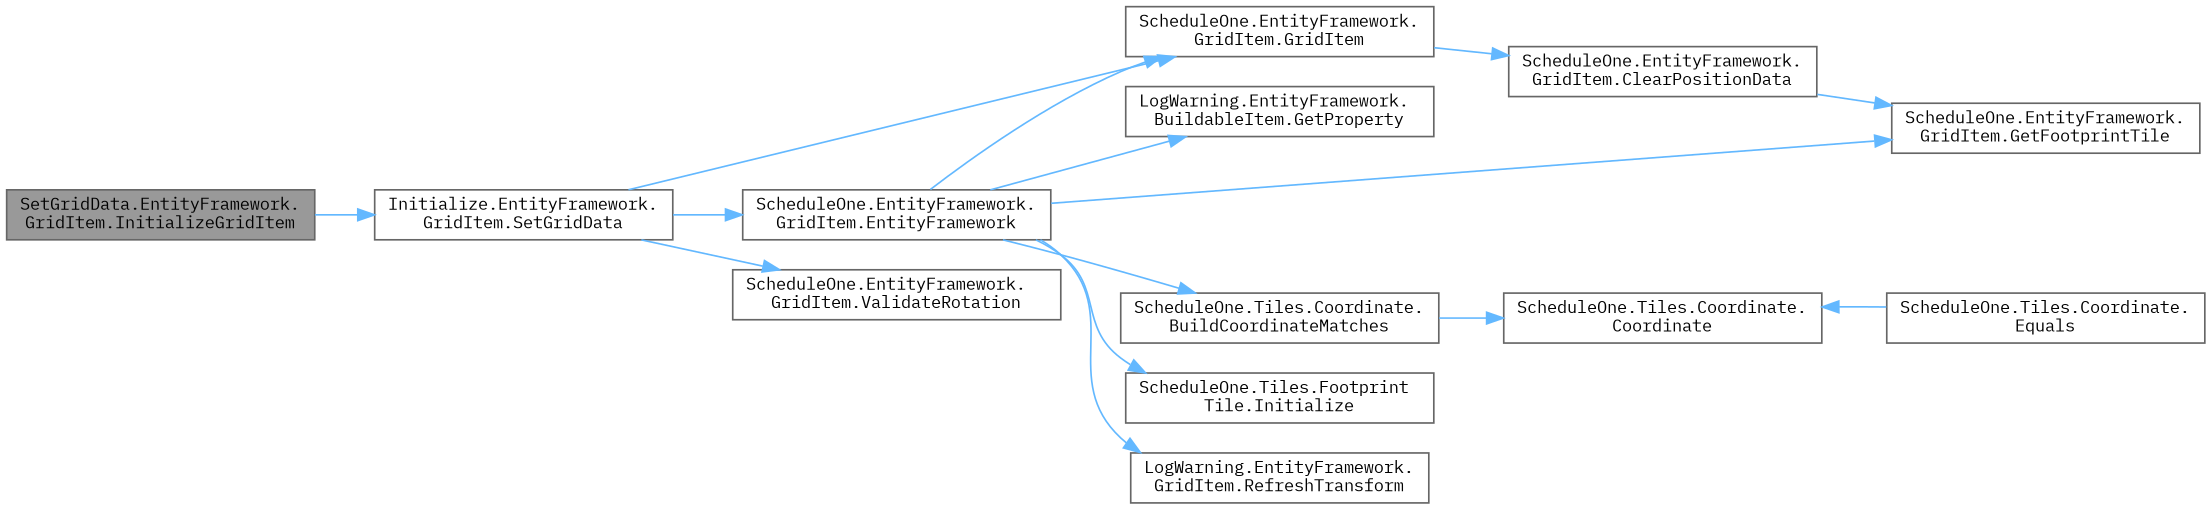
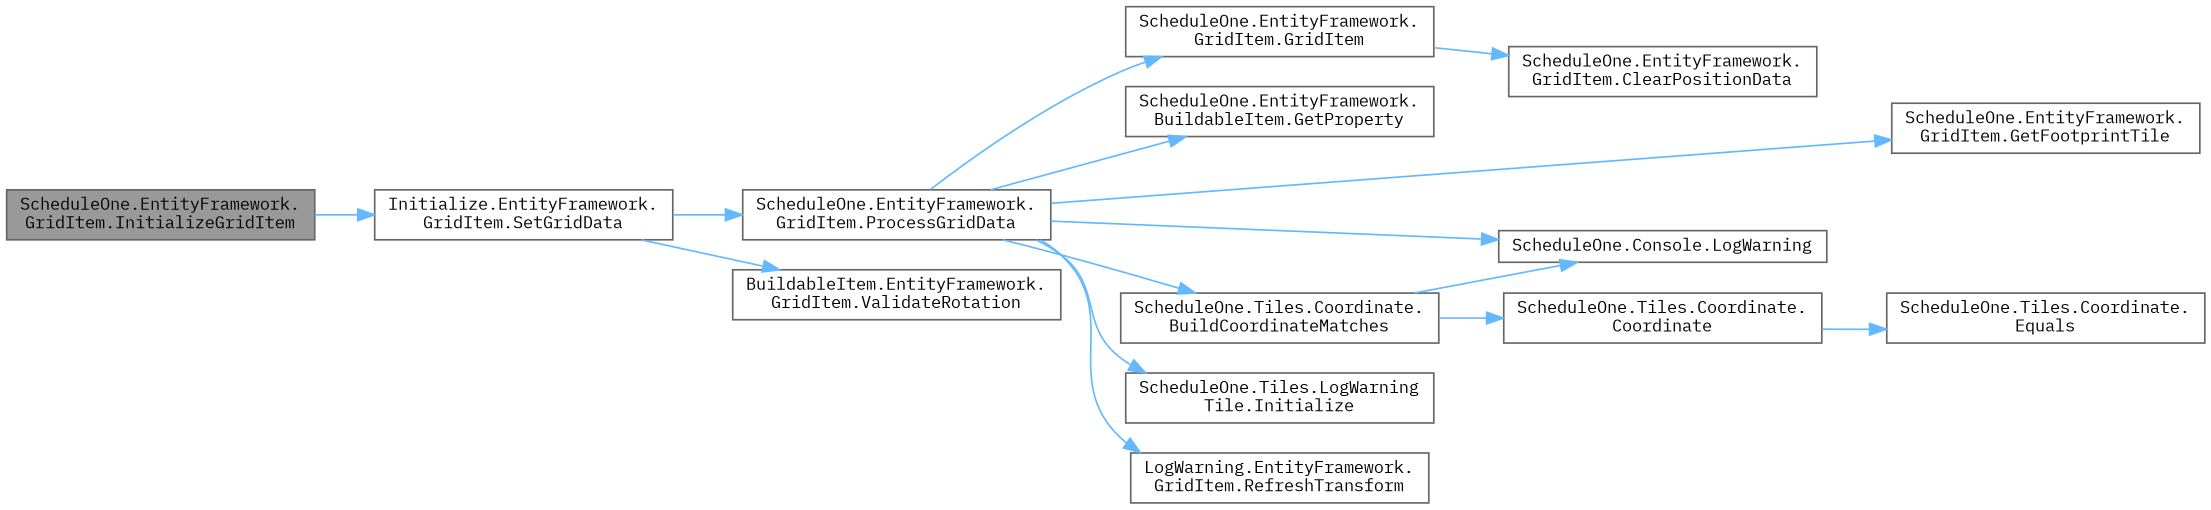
edge "ScheduleOne.EntityFramework. GridItem.ClearPositionData" -> "ScheduleOne.EntityFramework. GridItem.GetFootprintTile": removed
node "LogWarning.EntityFramework. BuildableItem.GetProperty": label "LogWarning.EntityFramework. BuildableItem.GetProperty" -> "ScheduleOne.EntityFramework. BuildableItem.GetProperty"
edge "Initialize.EntityFramework. GridItem.SetGridData" -> "ScheduleOne.EntityFramework. GridItem.GridItem": removed
node "SetGridData.EntityFramework. GridItem.InitializeGridItem": label "SetGridData.EntityFramework. GridItem.InitializeGridItem" -> "ScheduleOne.EntityFramework. GridItem.InitializeGridItem"
node "ScheduleOne.EntityFramework. GridItem.EntityFramework": label "ScheduleOne.EntityFramework. GridItem.EntityFramework" -> "ScheduleOne.EntityFramework. GridItem.ProcessGridData"
node "ScheduleOne.Console.LogWarning": added
node "ScheduleOne.EntityFramework. GridItem.ValidateRotation": label "ScheduleOne.EntityFramework. GridItem.ValidateRotation" -> "BuildableItem.EntityFramework. GridItem.ValidateRotation"
edge "ScheduleOne.Tiles.Coordinate. Equals" -> "ScheduleOne.Tiles.Coordinate. Coordinate": reversed
node "ScheduleOne.Tiles.Footprint Tile.Initialize": label "ScheduleOne.Tiles.Footprint Tile.Initialize" -> "ScheduleOne.Tiles.LogWarning Tile.Initialize"
